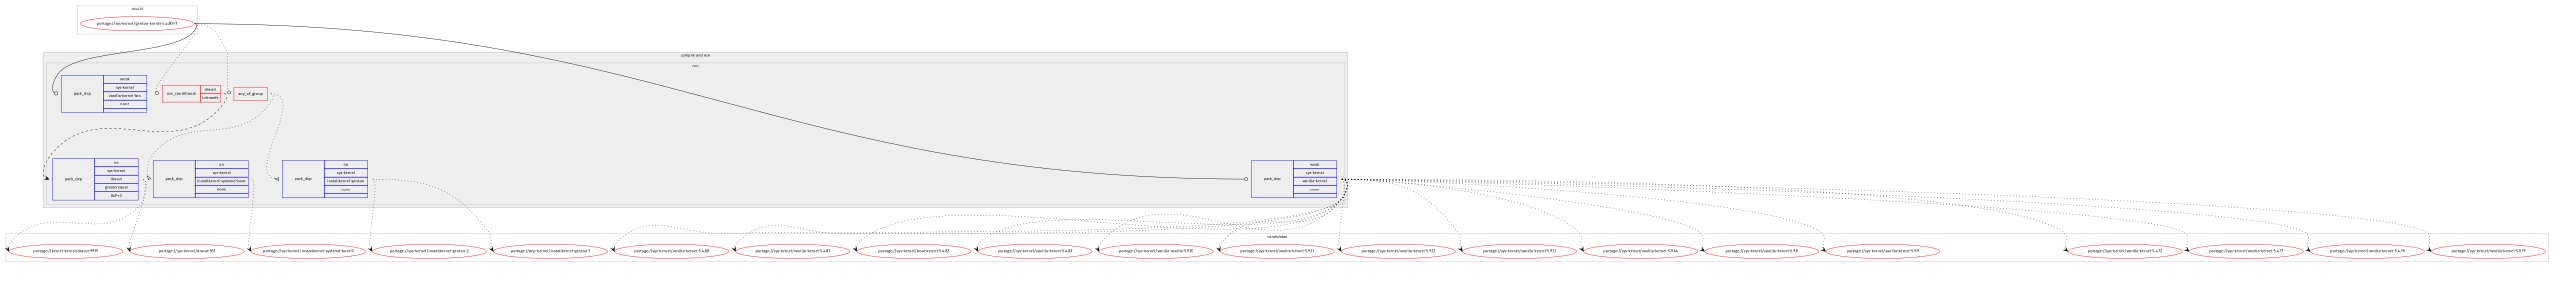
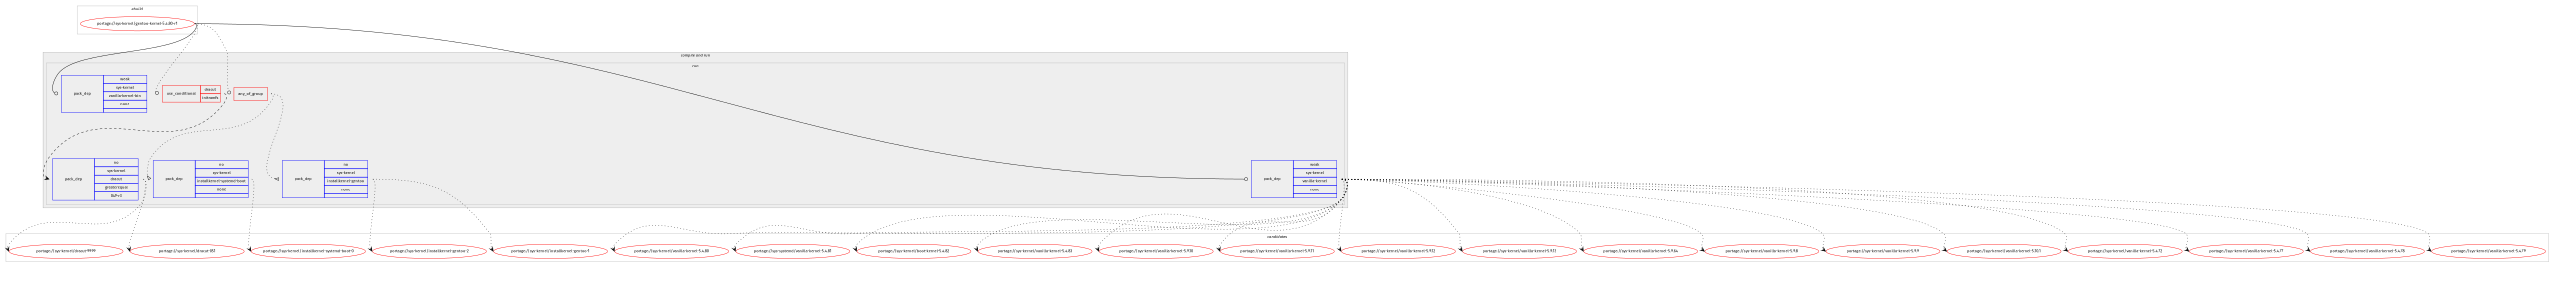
node "portage://kernel-kernel/dracut-9999": label "portage://kernel-kernel/dracut-9999" -> "portage://sys-kernel/dracut-9999"
node "portage://dep-kernel/installkernel-gentoo-1": label "portage://dep-kernel/installkernel-gentoo-1" -> "portage://sys-kernel/installkernel-gentoo-1"
node "portage://sys-kernel/vanilla-kernel-5.4.81": label "portage://sys-kernel/vanilla-kernel-5.4.81" -> "portage://sys-systemd/vanilla-kernel-5.4.81"
node "portage://sys-kernel/vanilla-vanilla-5.9.10": label "portage://sys-kernel/vanilla-vanilla-5.9.10" -> "portage://sys-kernel/vanilla-kernel-5.9.10"
node "portage://sys-kernel/vanilla-kernel-5.10.1": added
node "portage://sys-kernel/vanilla-kernel-5.9.79": label "portage://sys-kernel/vanilla-kernel-5.9.79" -> "portage://sys-kernel/vanilla-kernel-5.4.79"
